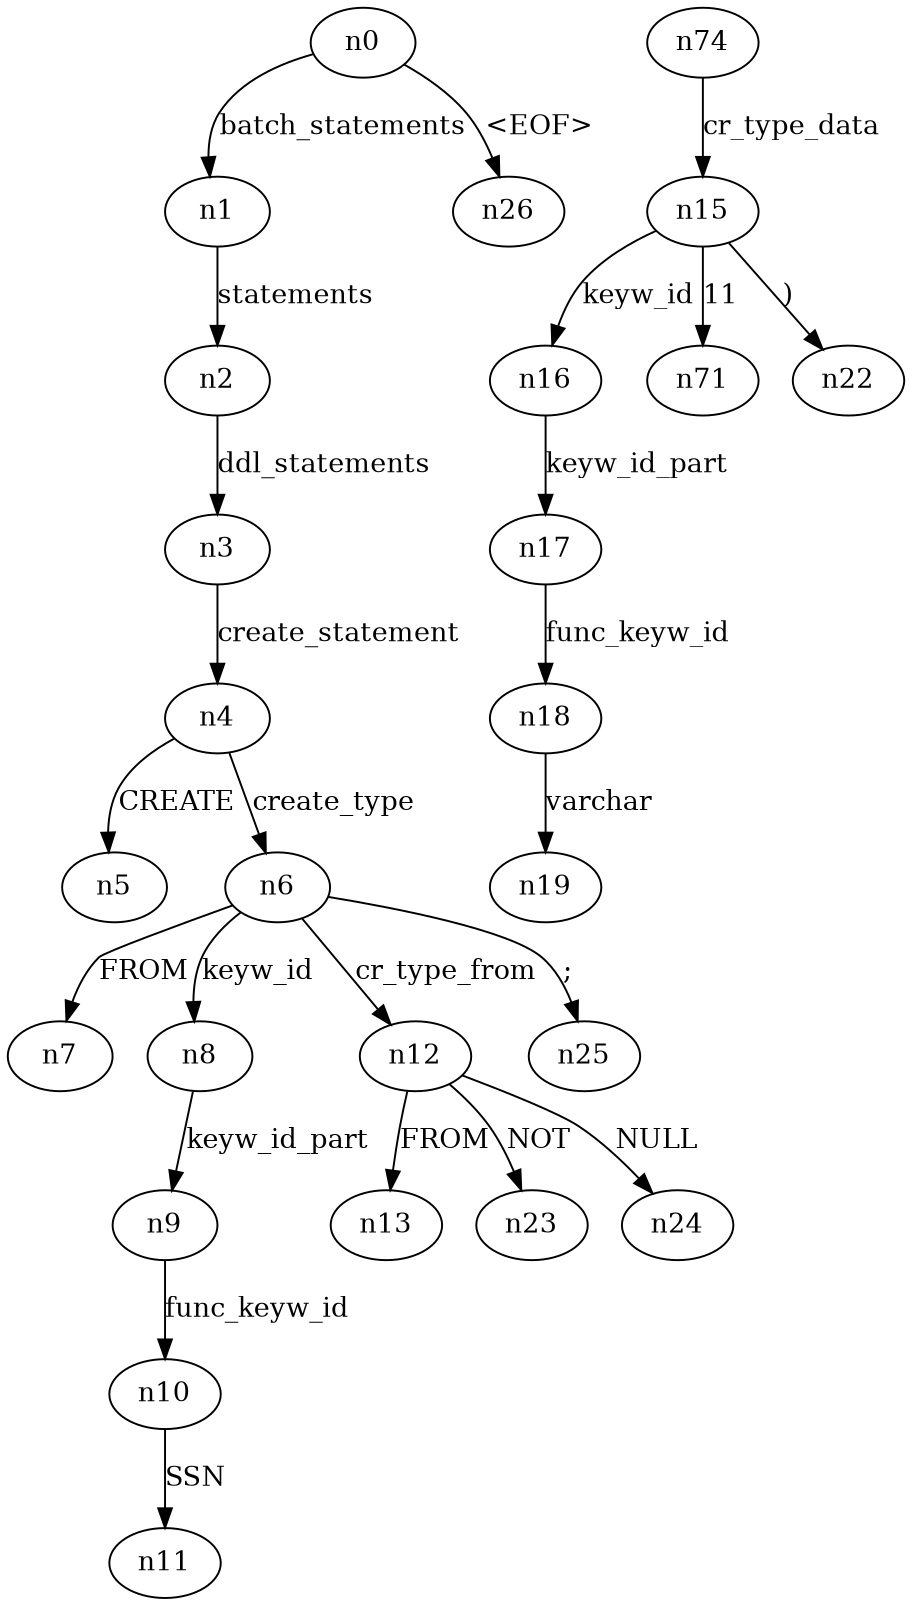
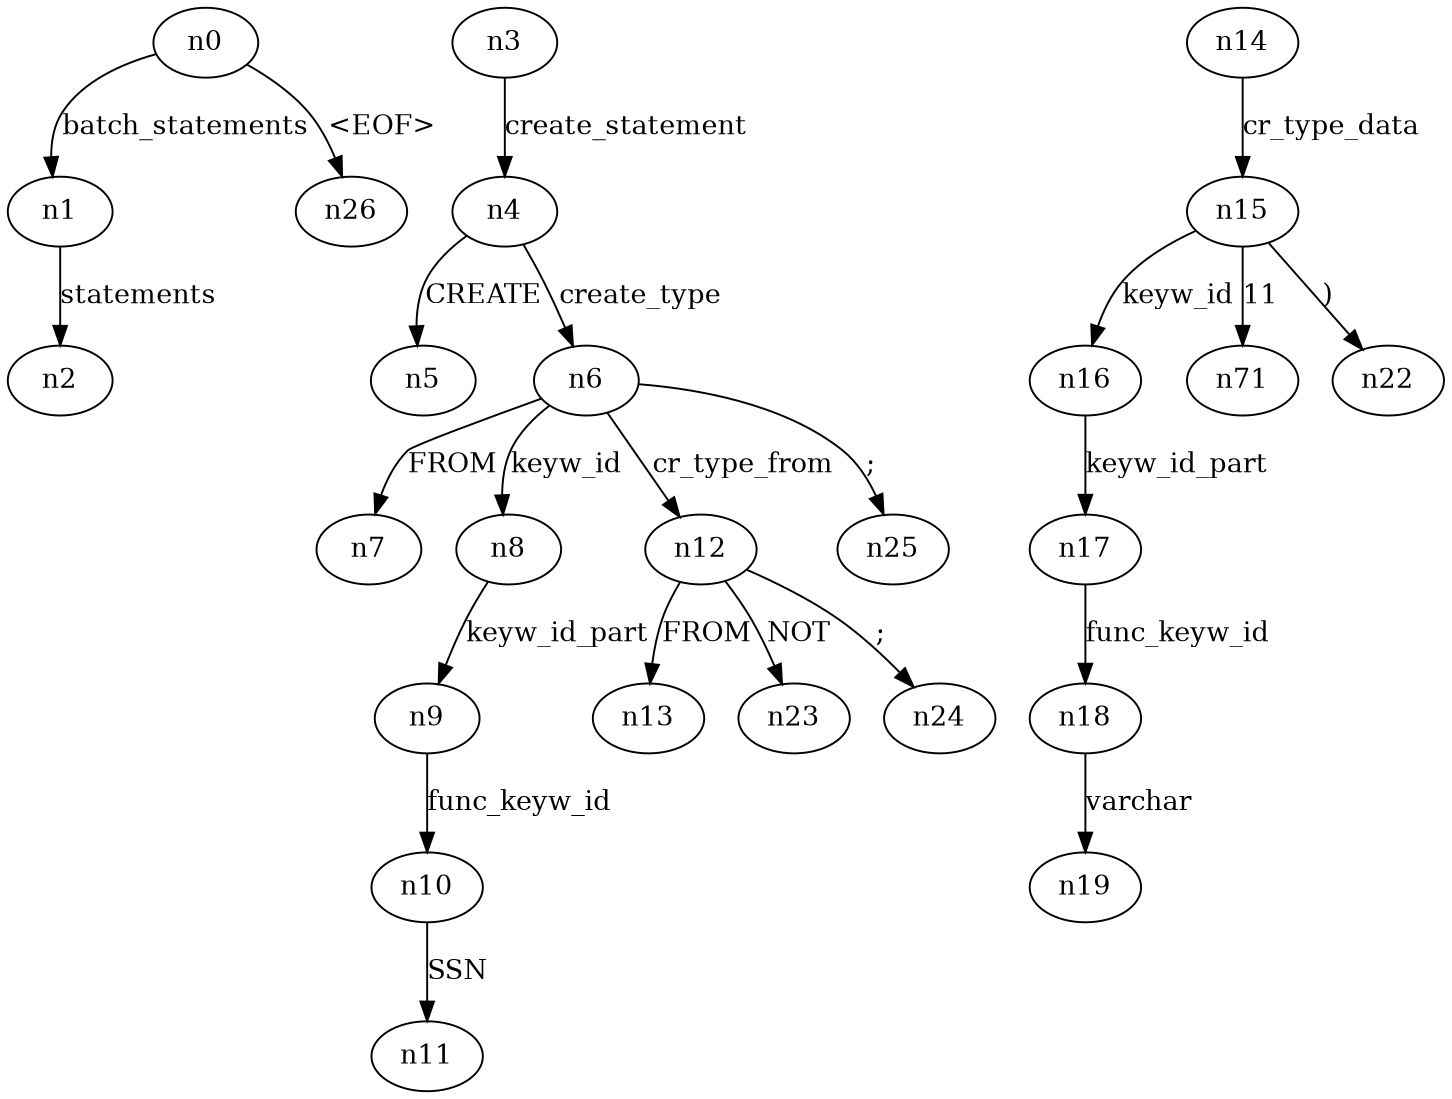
node "n74": label "n74" -> "n14"
edge "n2" -> "n3": removed, label "ddl_statements"
edge "n12" -> "n24": label "NULL" -> ";"
